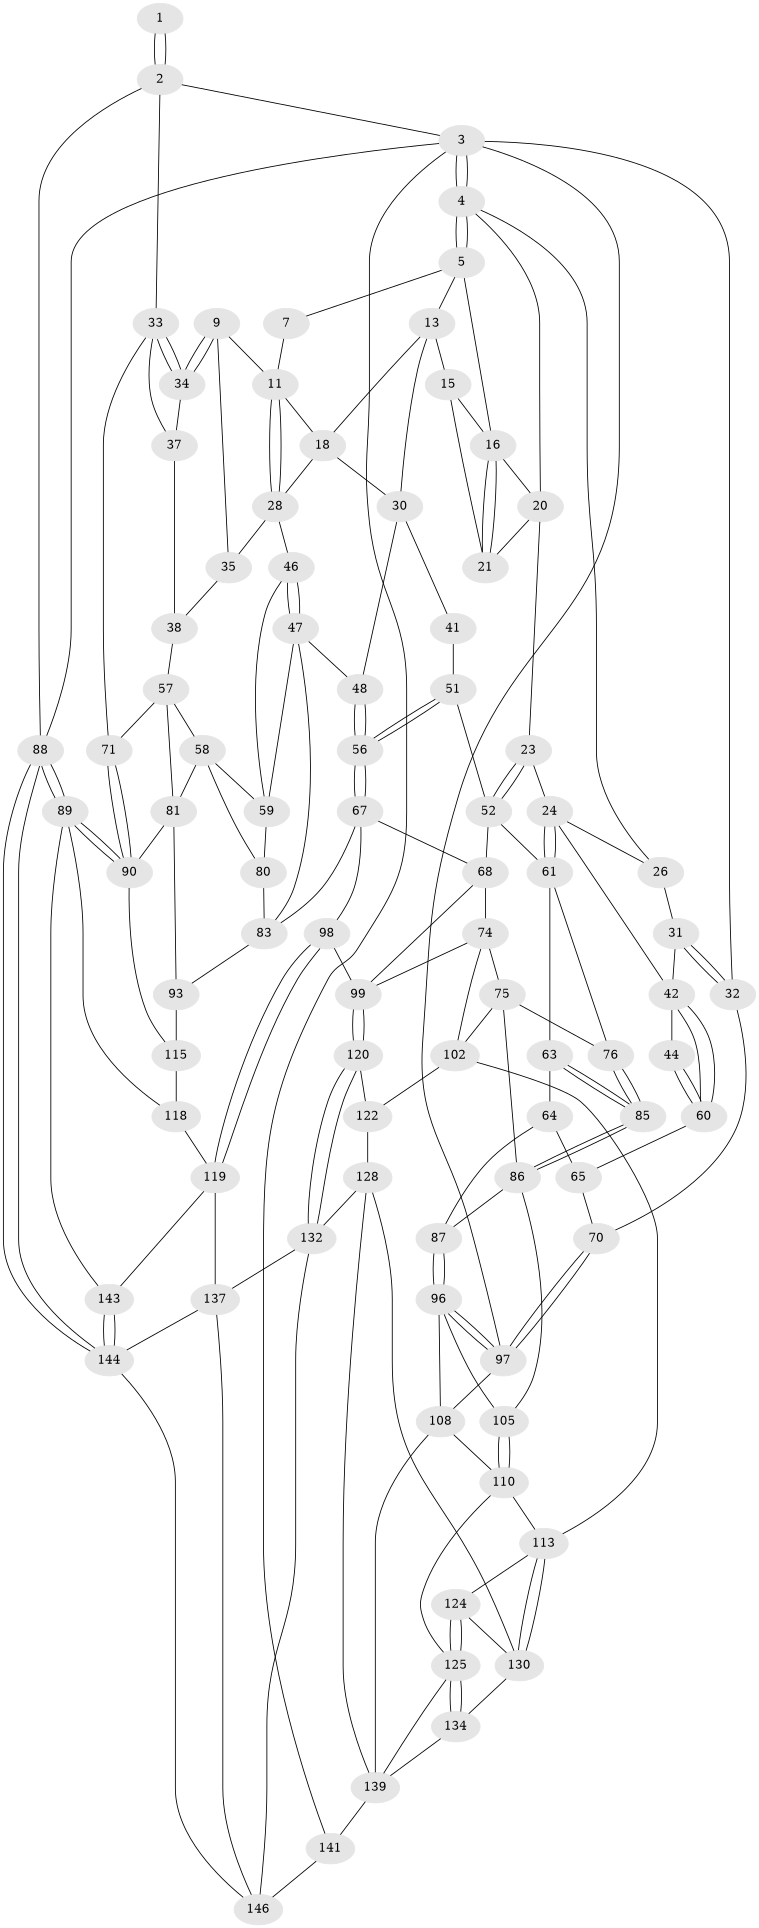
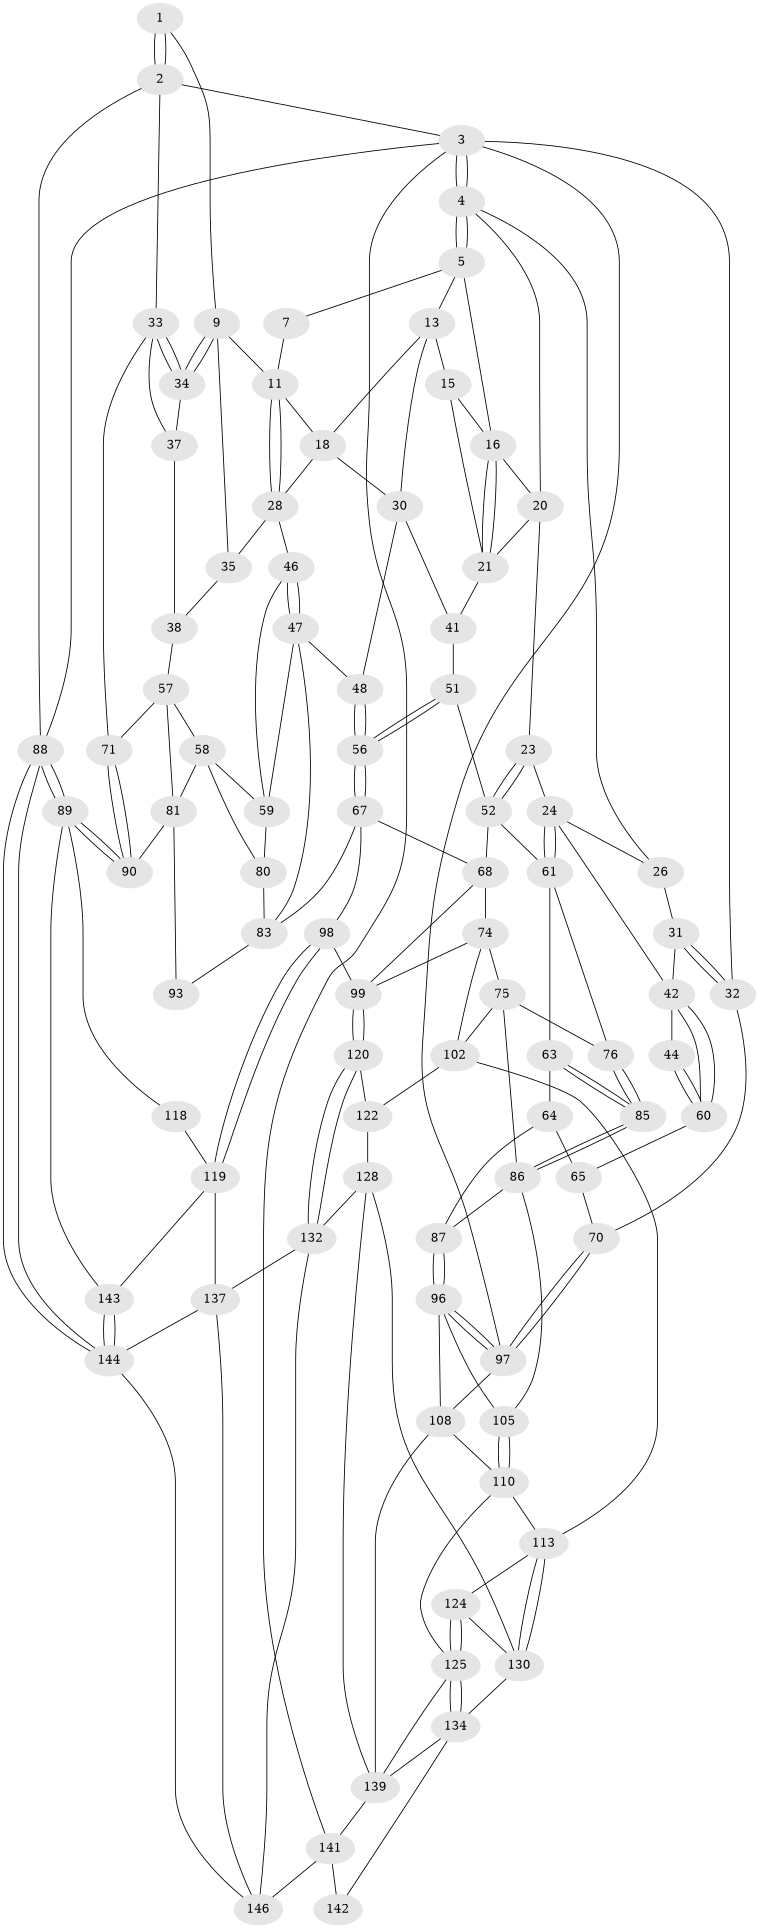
edge "1" -- "9": added
edge "21" -- "41": added
node "115": removed
node "142": added
